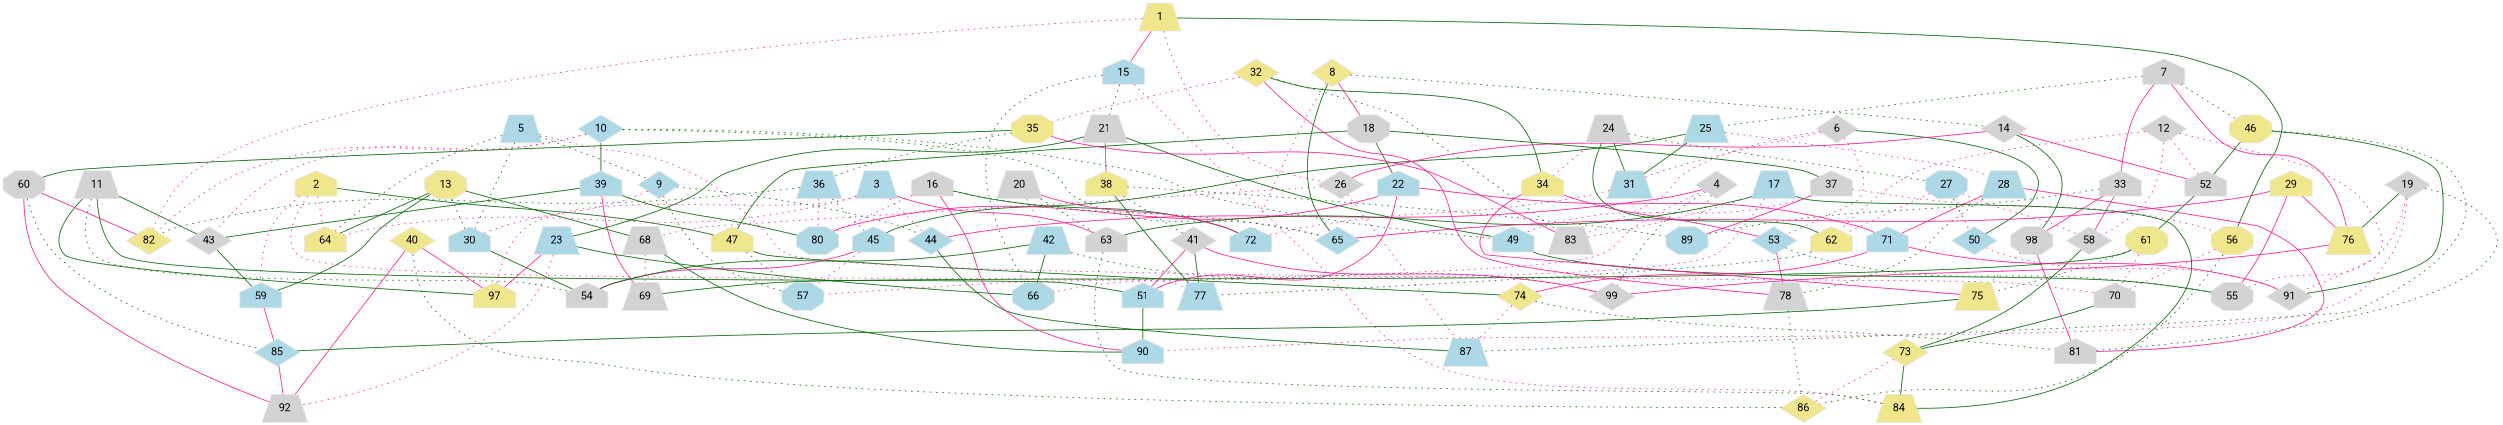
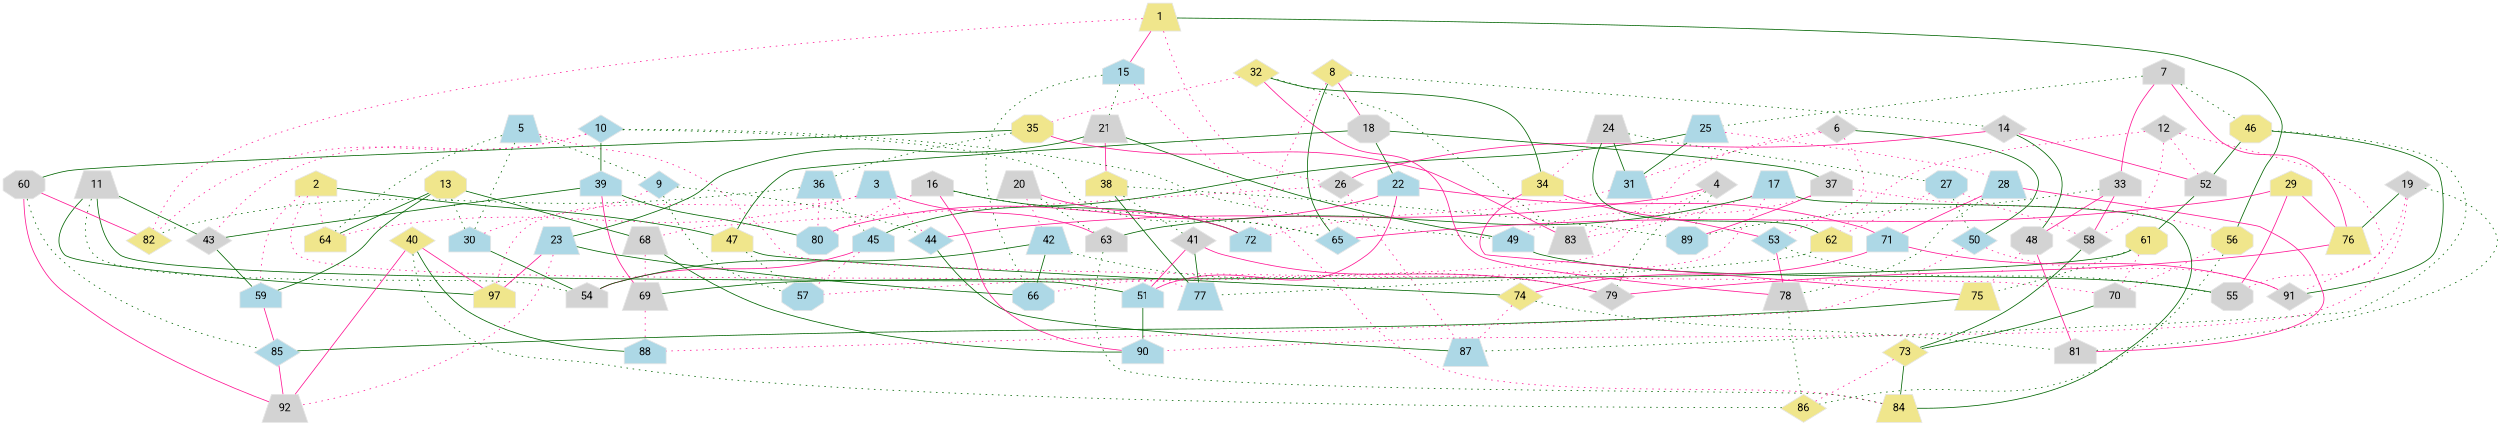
node "98": label "98" -> "48"
node "99": label "99" -> "79"
node "88": added
